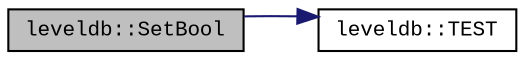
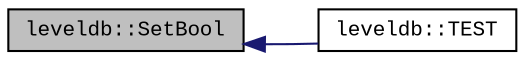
edge "leveldb::SetBool" -> "leveldb::TEST": reversed
